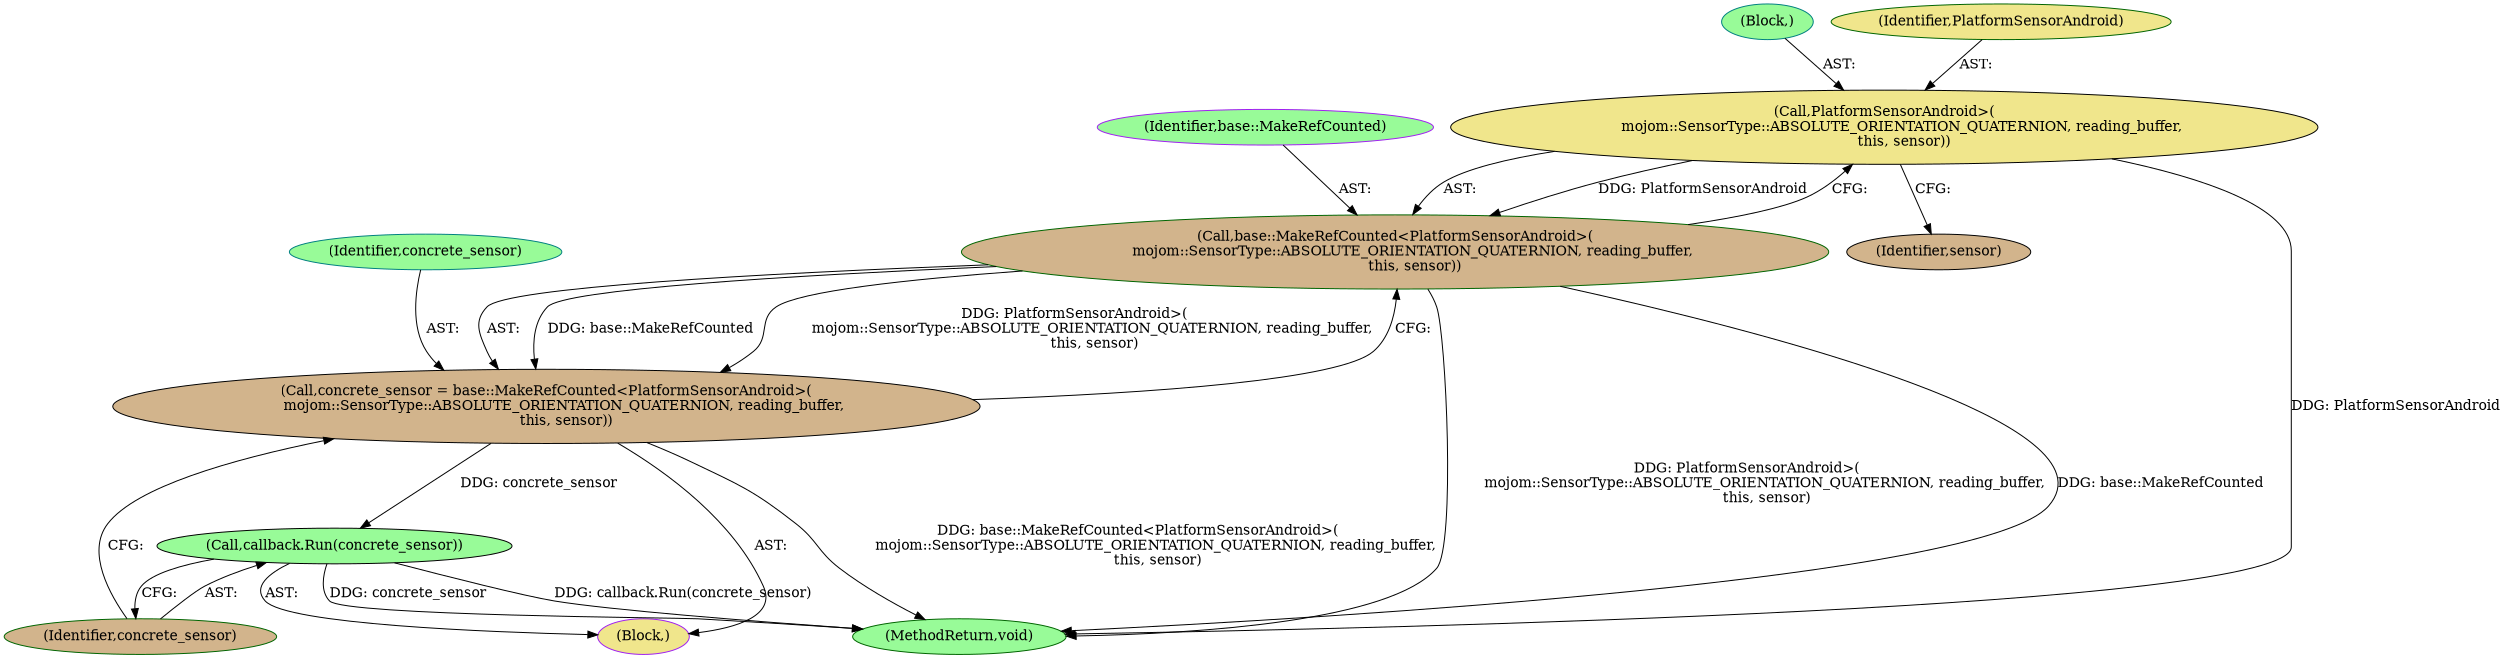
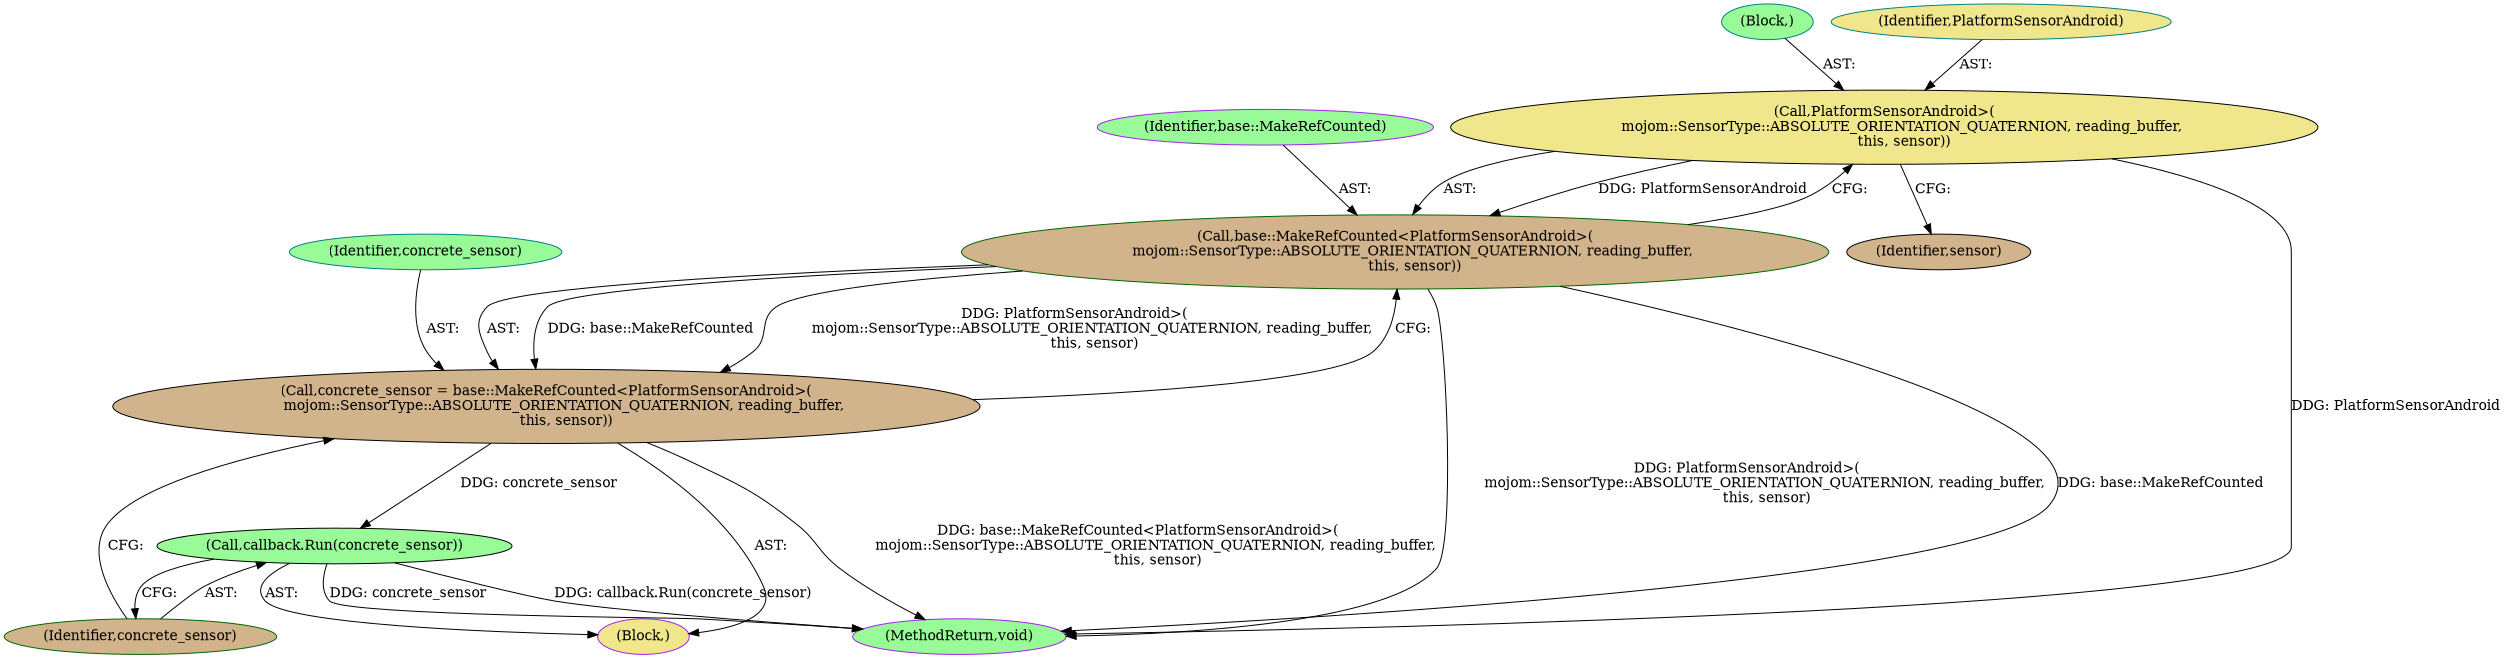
node "(Identifier,PlatformSensorAndroid)": color darkgreen -> teal
node "(MethodReturn,void)": color darkgreen -> purple
